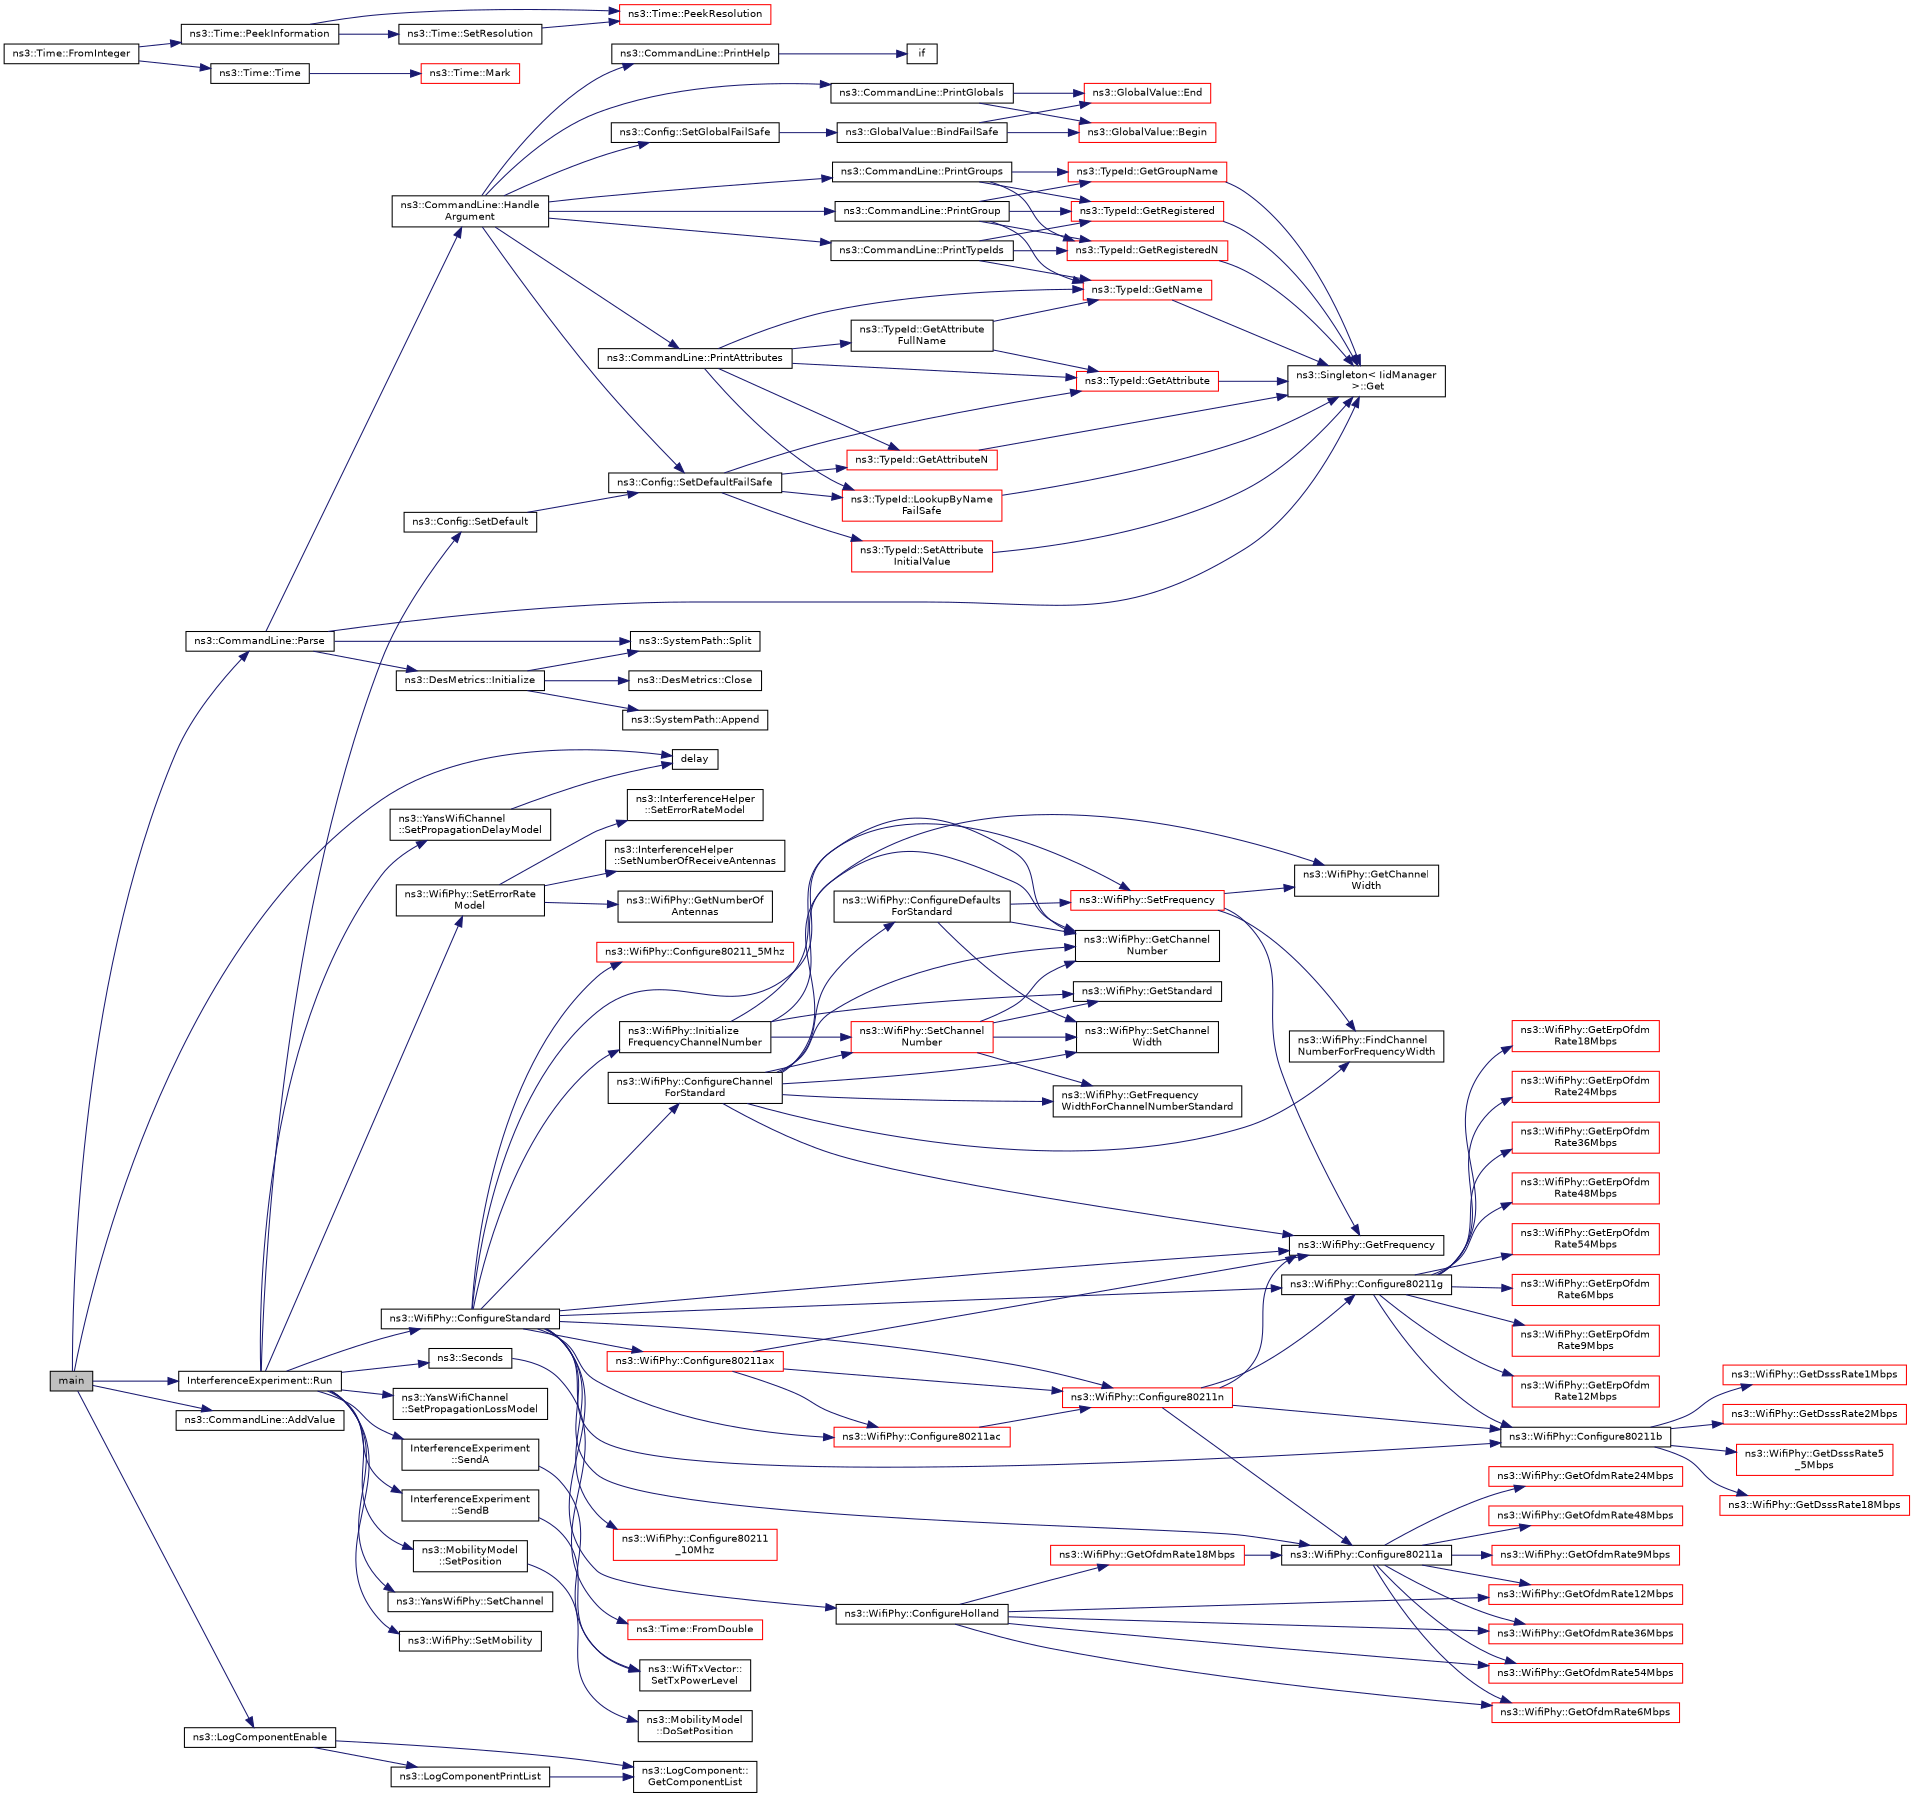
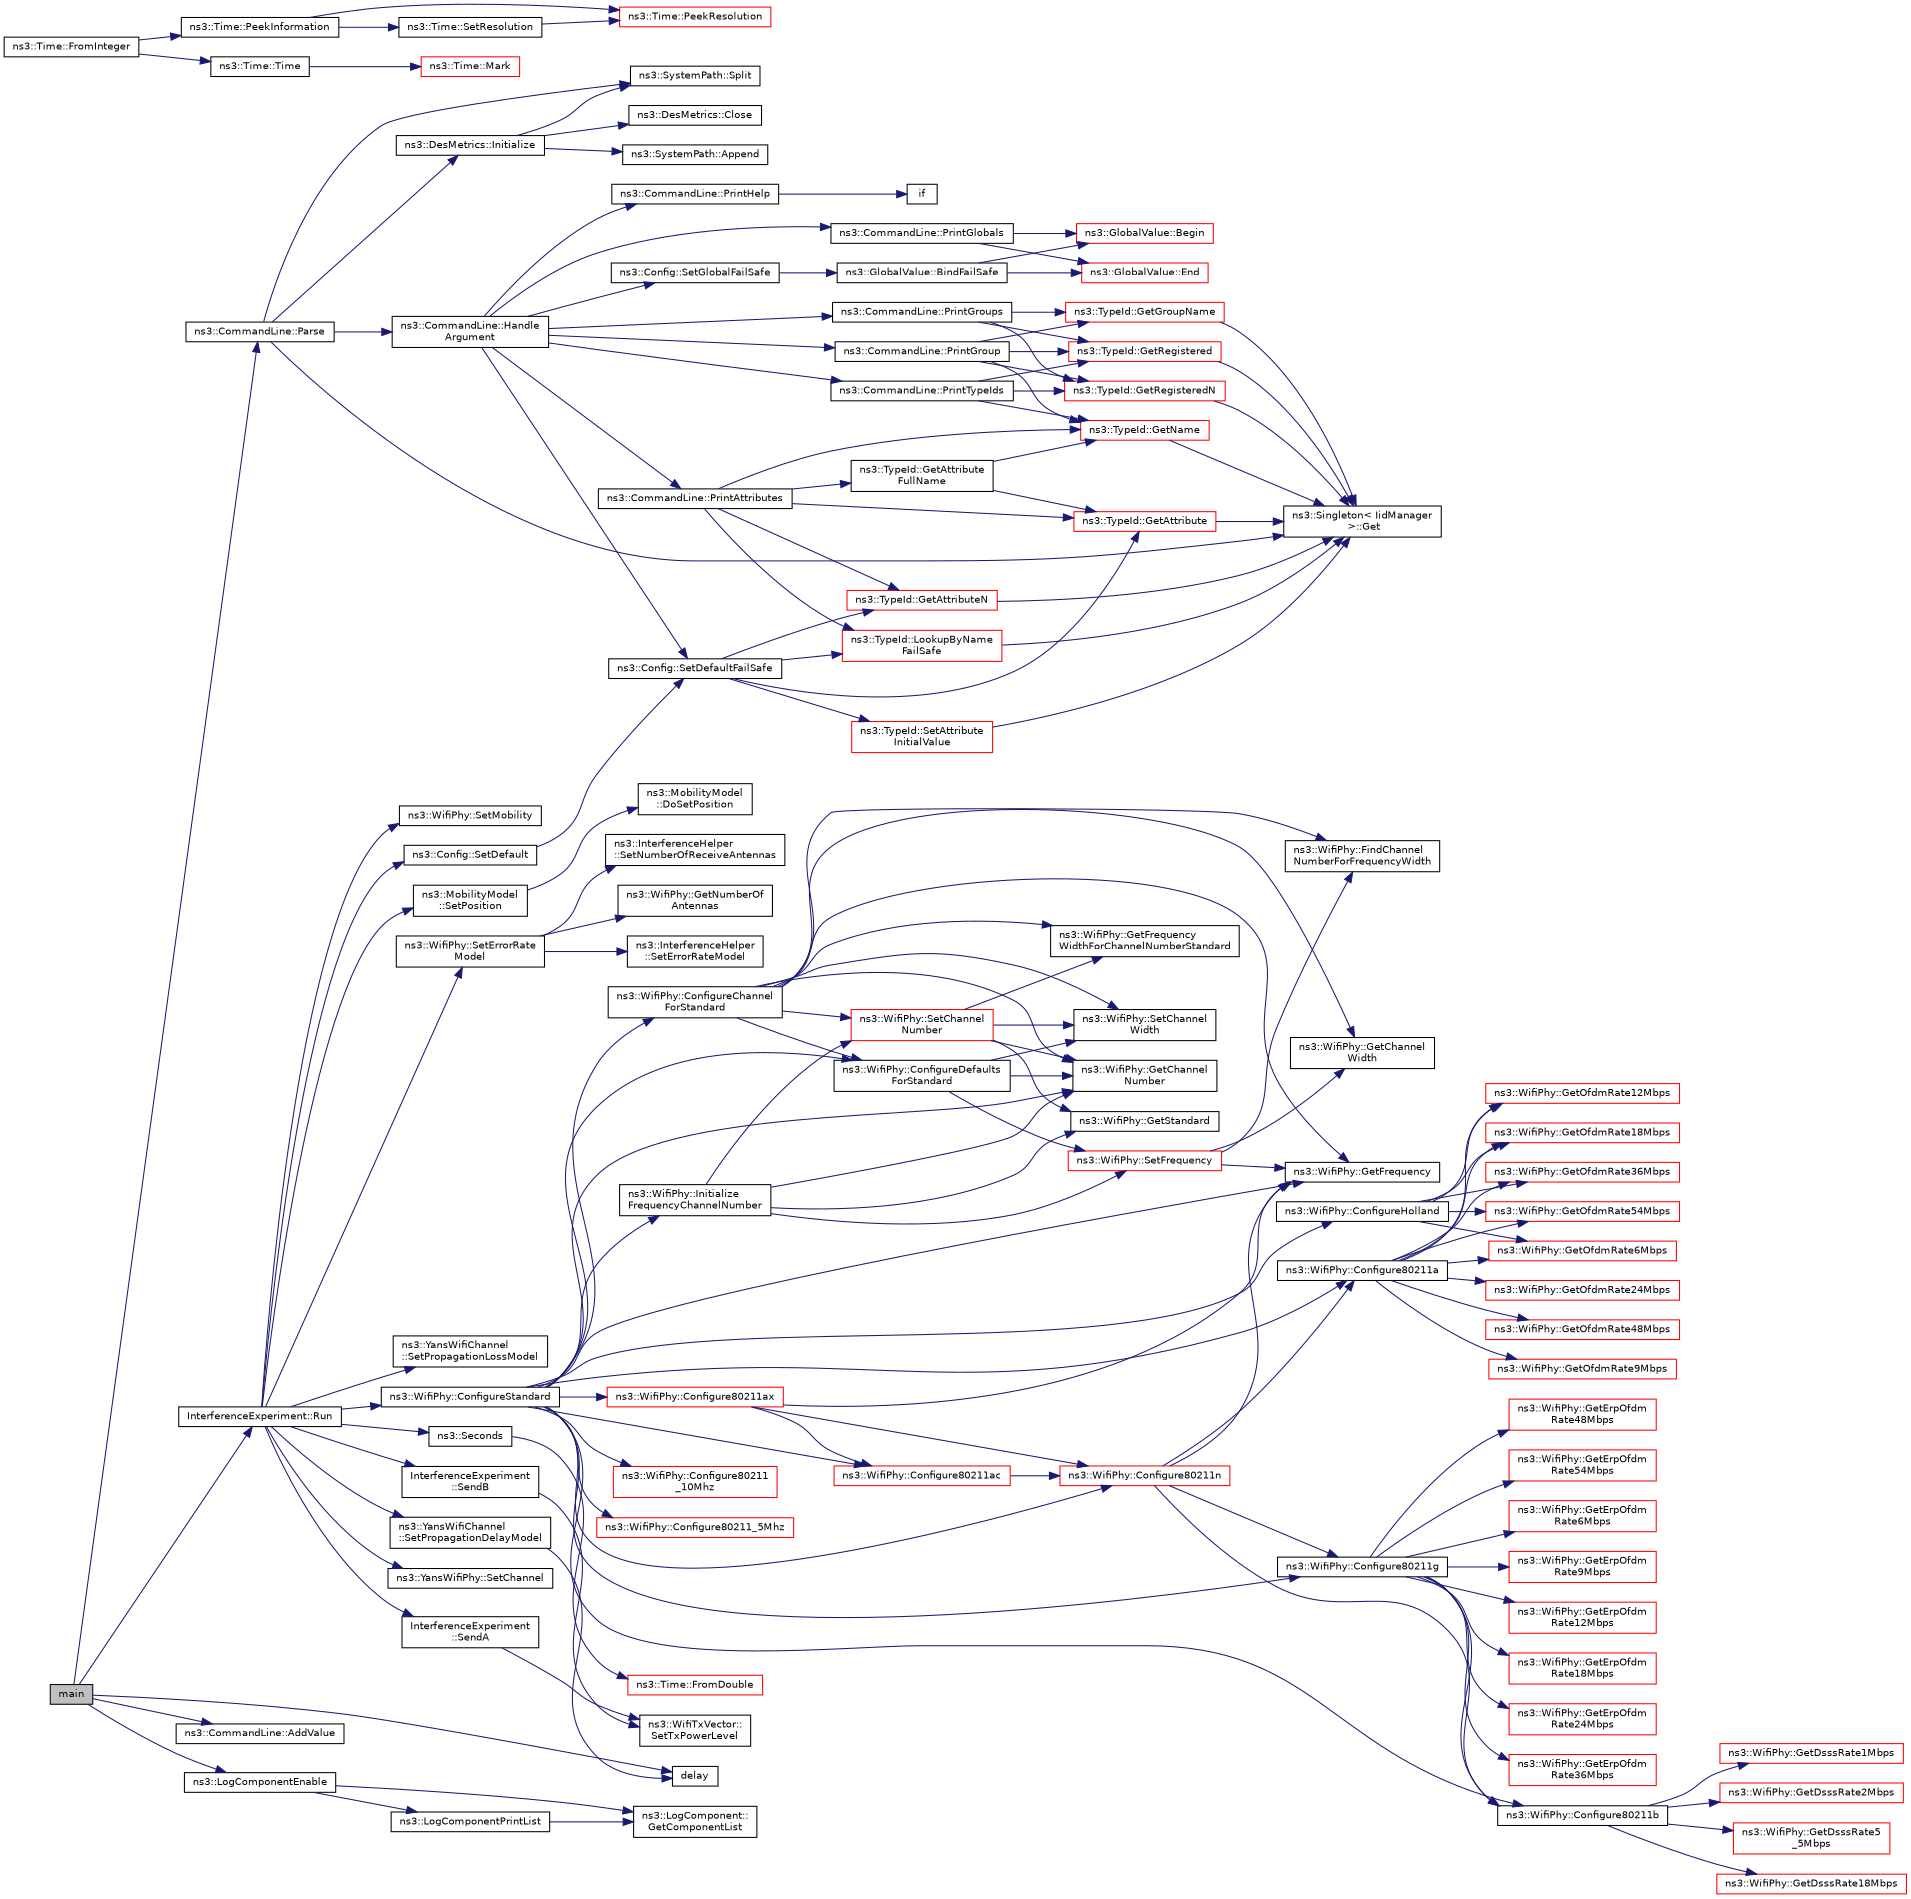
edge "ns3::WifiPhy::ConfigureStandard" -> "ns3::WifiPhy::ConfigureDefaults ForStandard": added
edge "ns3::WifiPhy::GetOfdmRate18Mbps" -> "ns3::WifiPhy::Configure80211a": reversed
